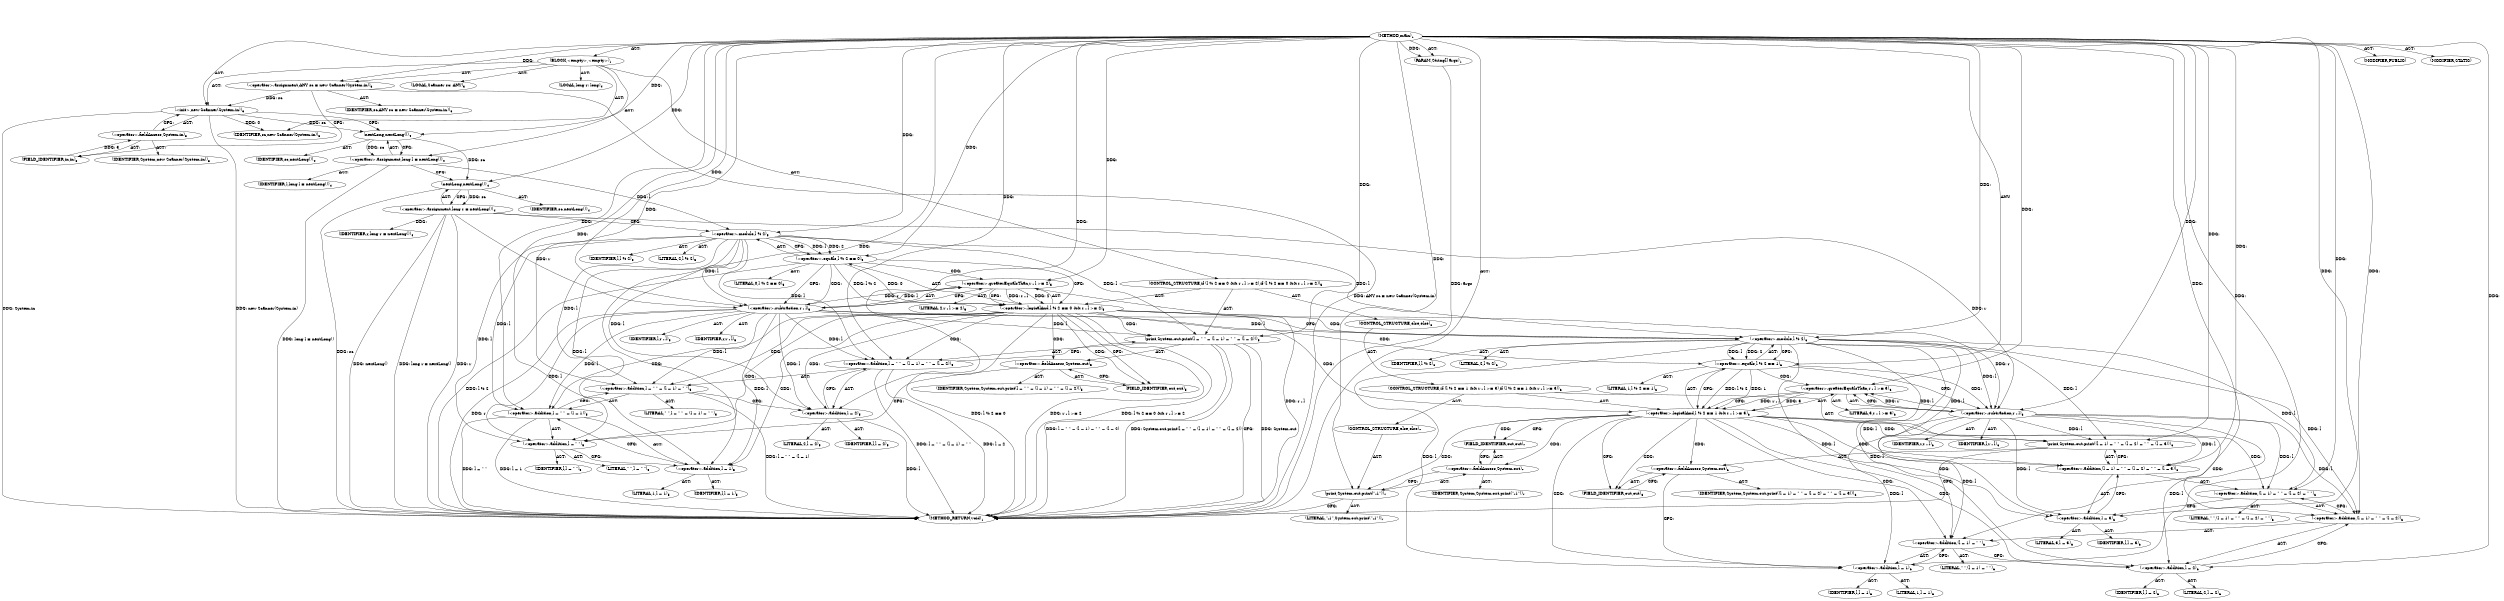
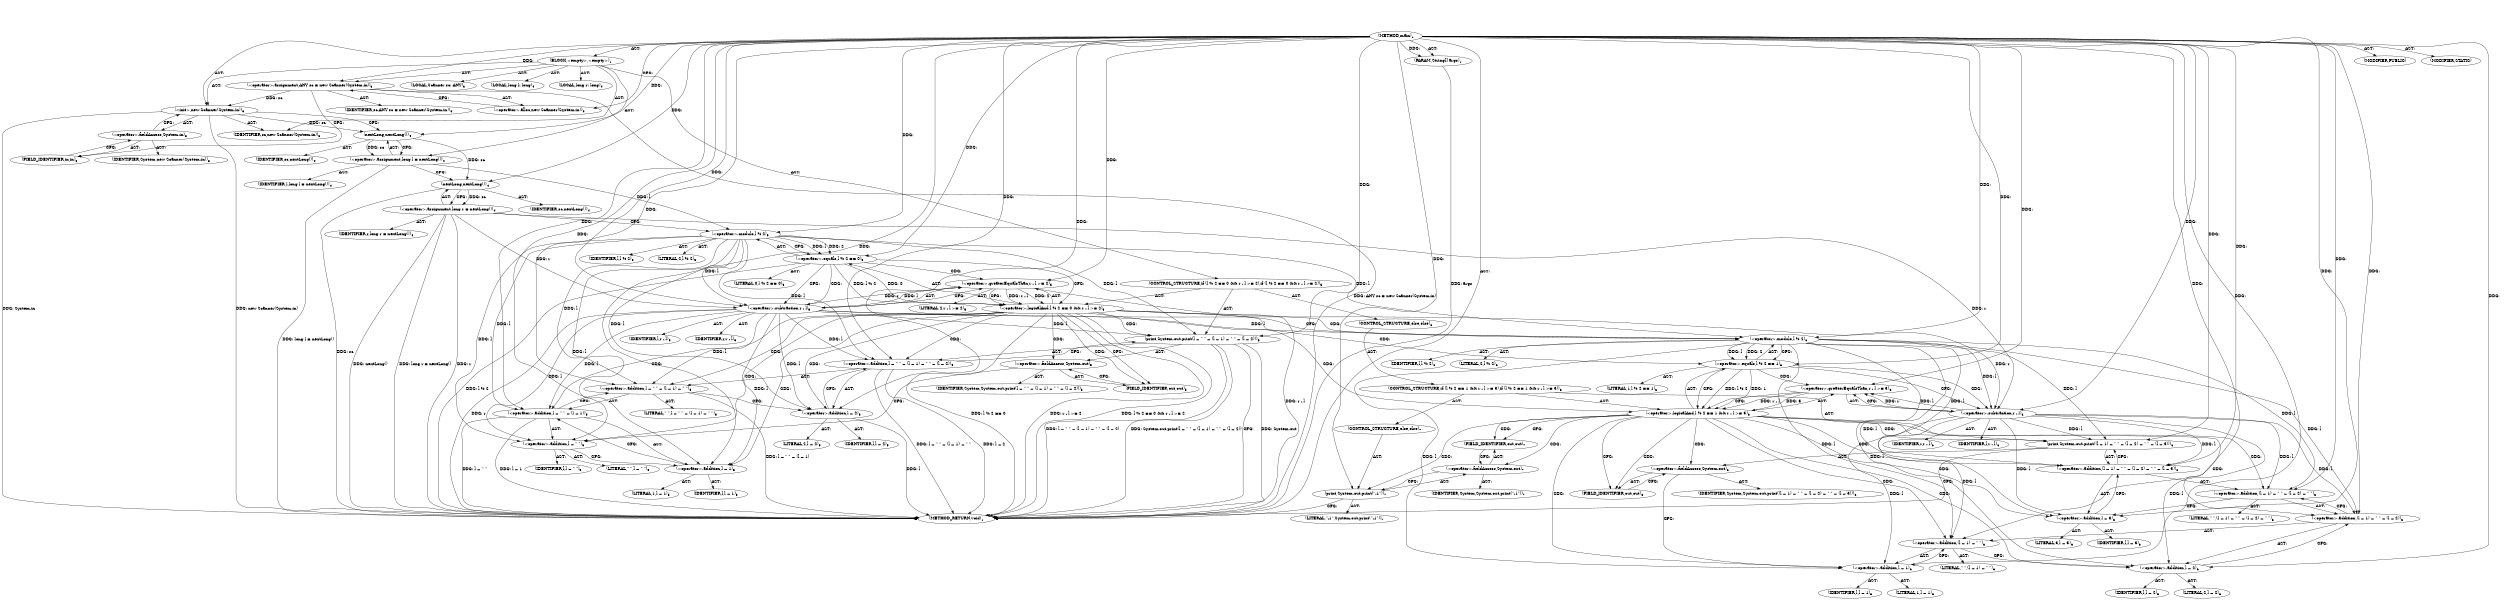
node "(LOCAL,long l: long)": added
node "(<operator>.alloc,new Scanner(System.in))": added
edge "(<init>,new Scanner(System.in))" -> "(IDENTIFIER,sc,new Scanner(System.in))": label "DDG: 0" -> "AST: "
edge "(FIELD_IDENTIFIER,in,in)" -> "(<operator>.fieldAccess,System.in)": label "DDG: 3" -> "CFG: "
edge "(METHOD,main)" -> "(<operator>.equals,l % 2 == 1)": label "ANY: " -> "DDG: "
edge "(<operator>.assignment,long r = nextLong())" -> "(IDENTIFIER,r,long r = nextLong())": label "DDG: " -> "AST: "
node "(LITERAL,3,r - l >= 3)": removed
